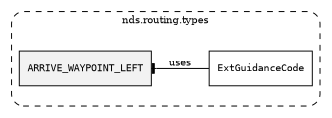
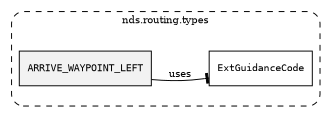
edge "ExtGuidanceCode" -> "ARRIVE_WAYPOINT_LEFT": reversed
